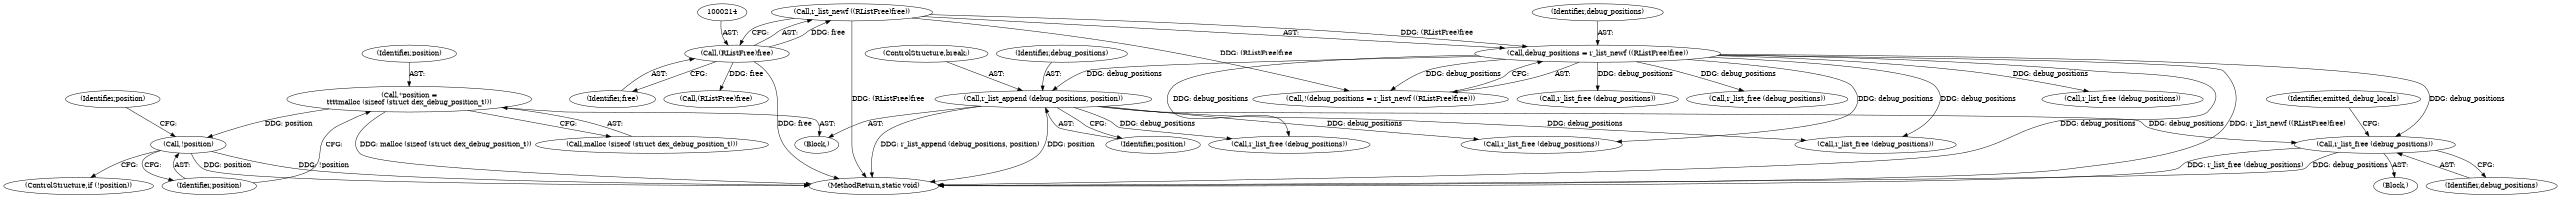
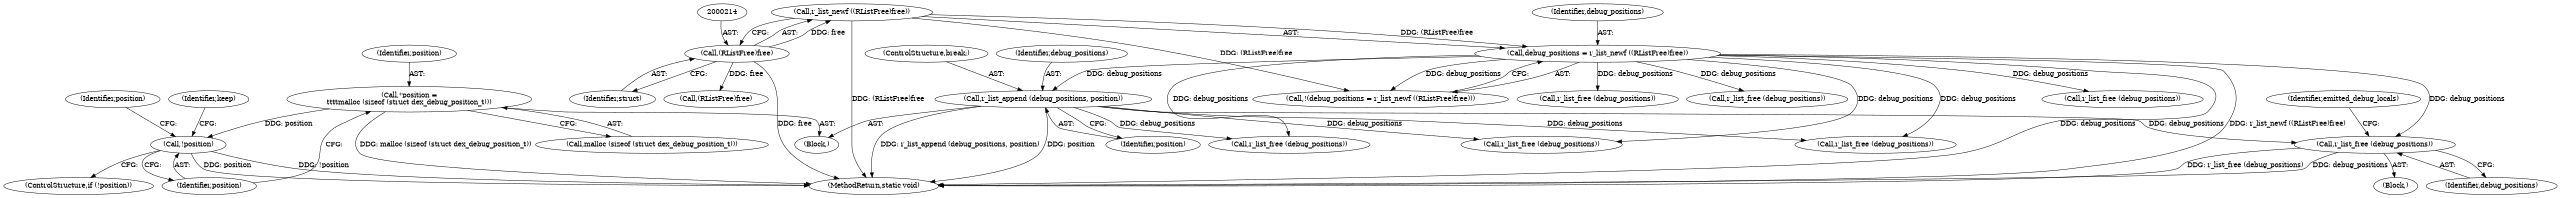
node "1000214": label "1000214" -> "2000214"
node "(Identifier,keep)": added
node "(Identifier,free)": label "(Identifier,free)" -> "(Identifier,struct)"
